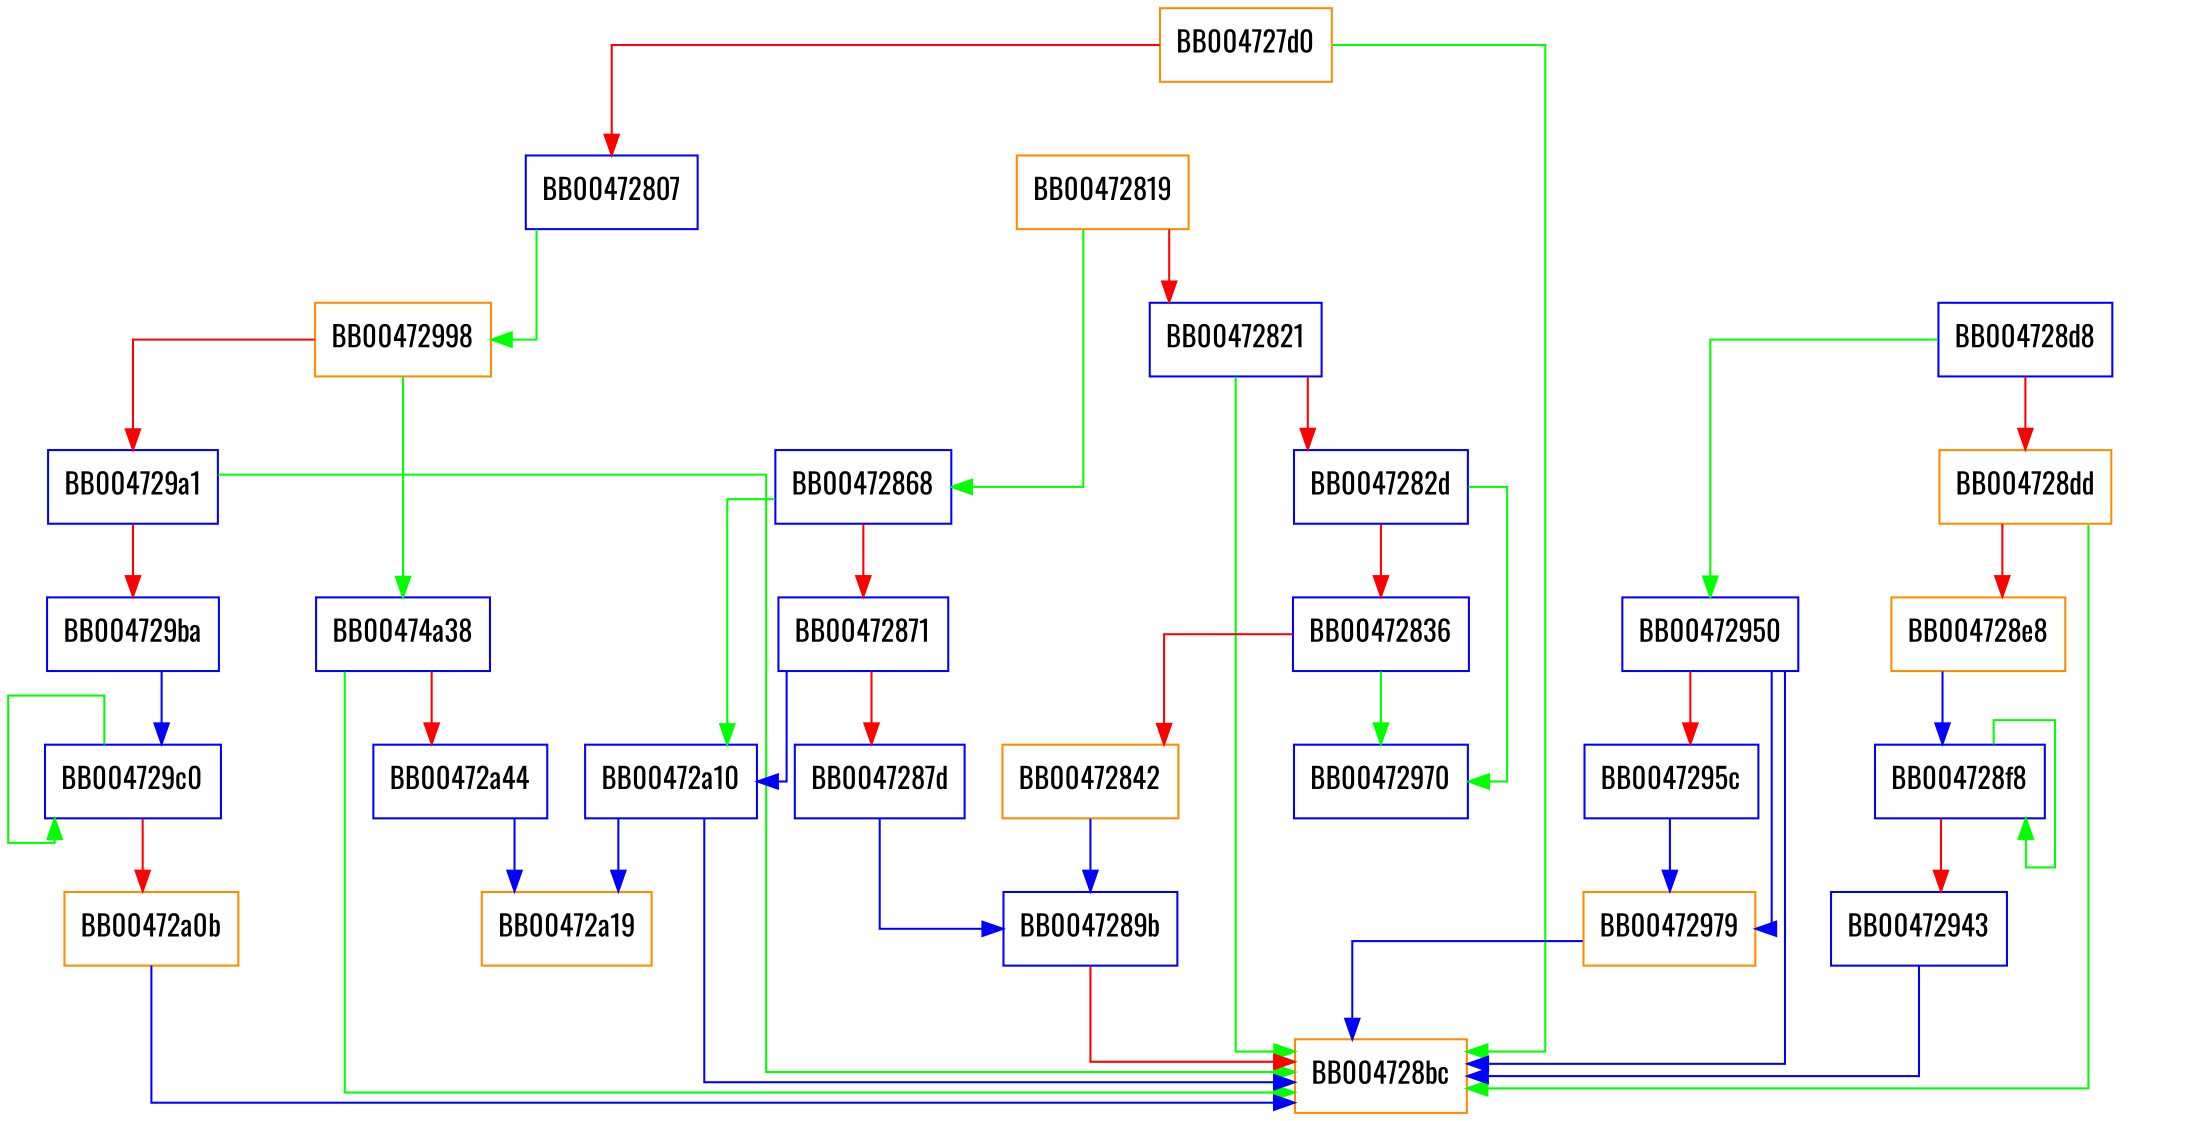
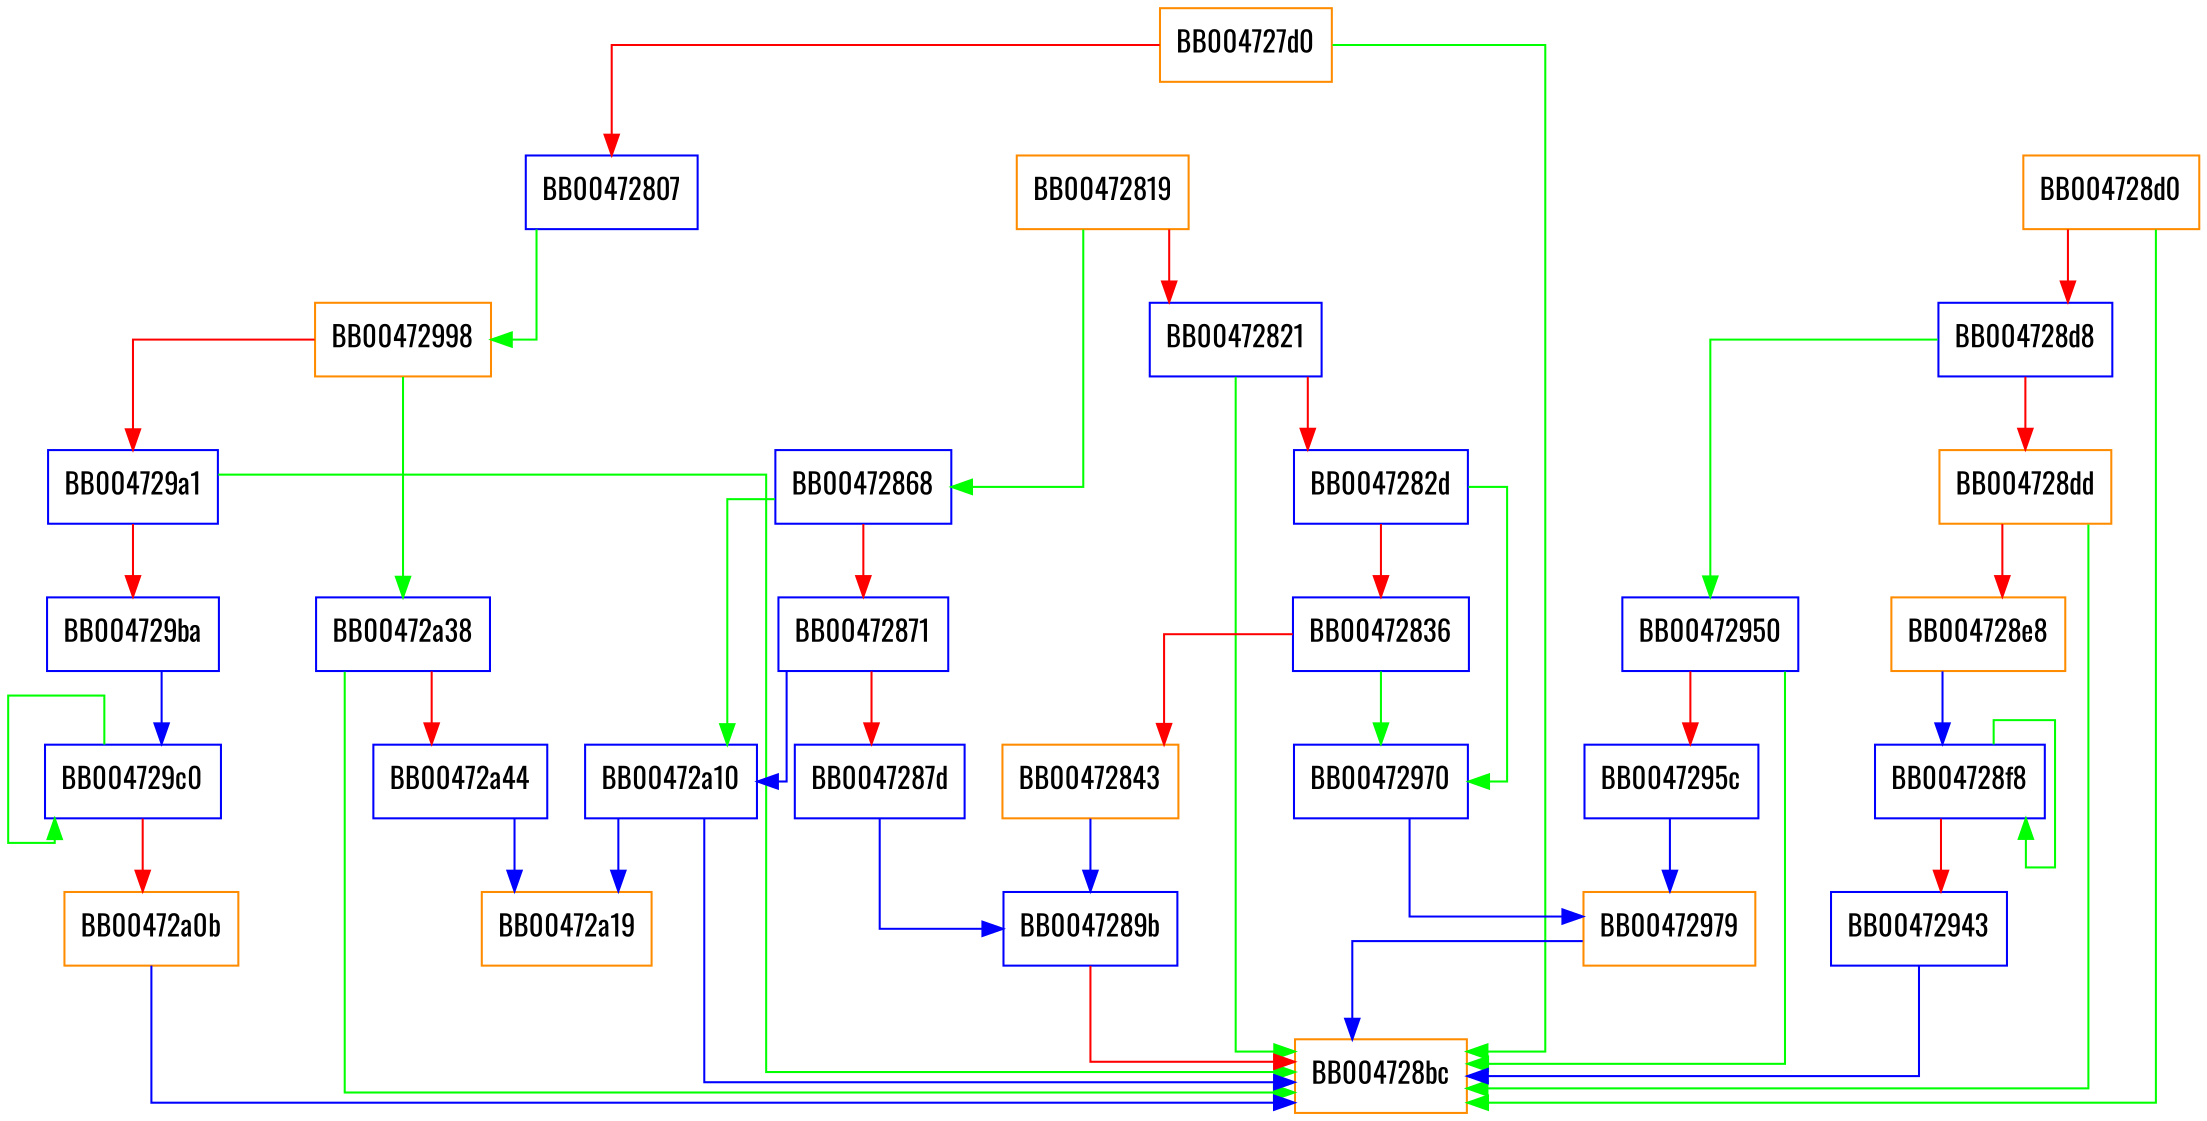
node "BB004728d0": added
node "BB00474a38": label "BB00474a38" -> "BB00472a38"
node "BB00472842": label "BB00472842" -> "BB00472843"
edge "BB00472950" -> "BB00472979": now "BB00472970" -> "BB00472979"
edge "BB00472950" -> "BB004728bc": color blue -> green
